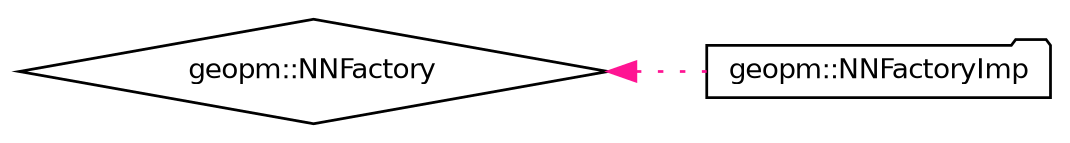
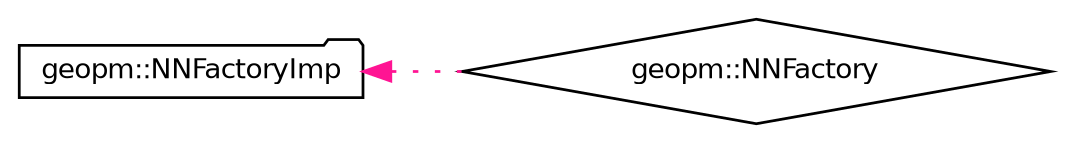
edge "geopm::NNFactoryImp" -> "geopm::NNFactory": reversed
